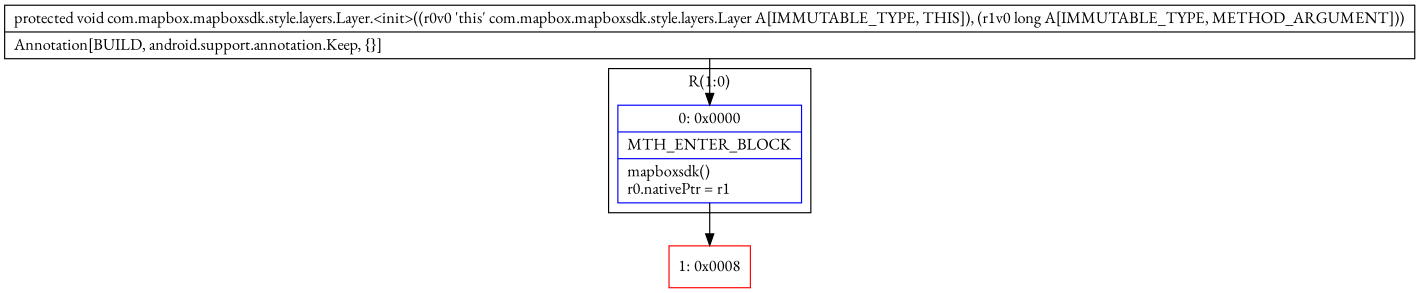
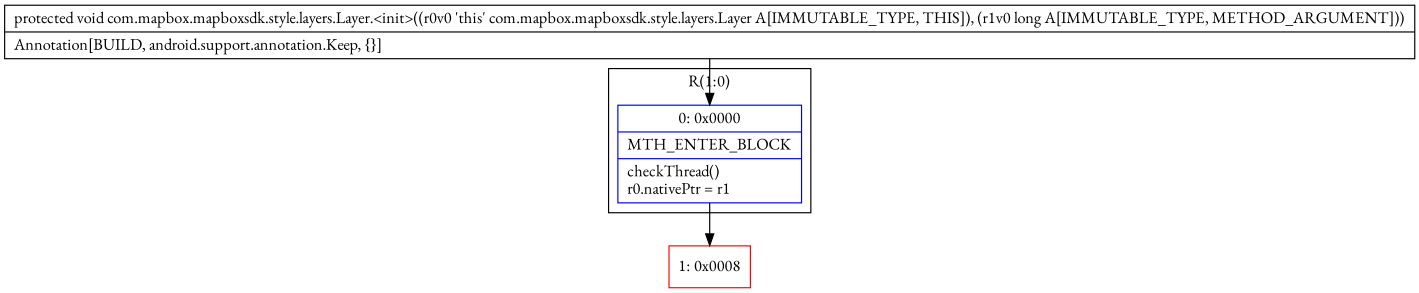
node "0: 0x0000": text "mapboxsdk()" -> "checkThread()"
